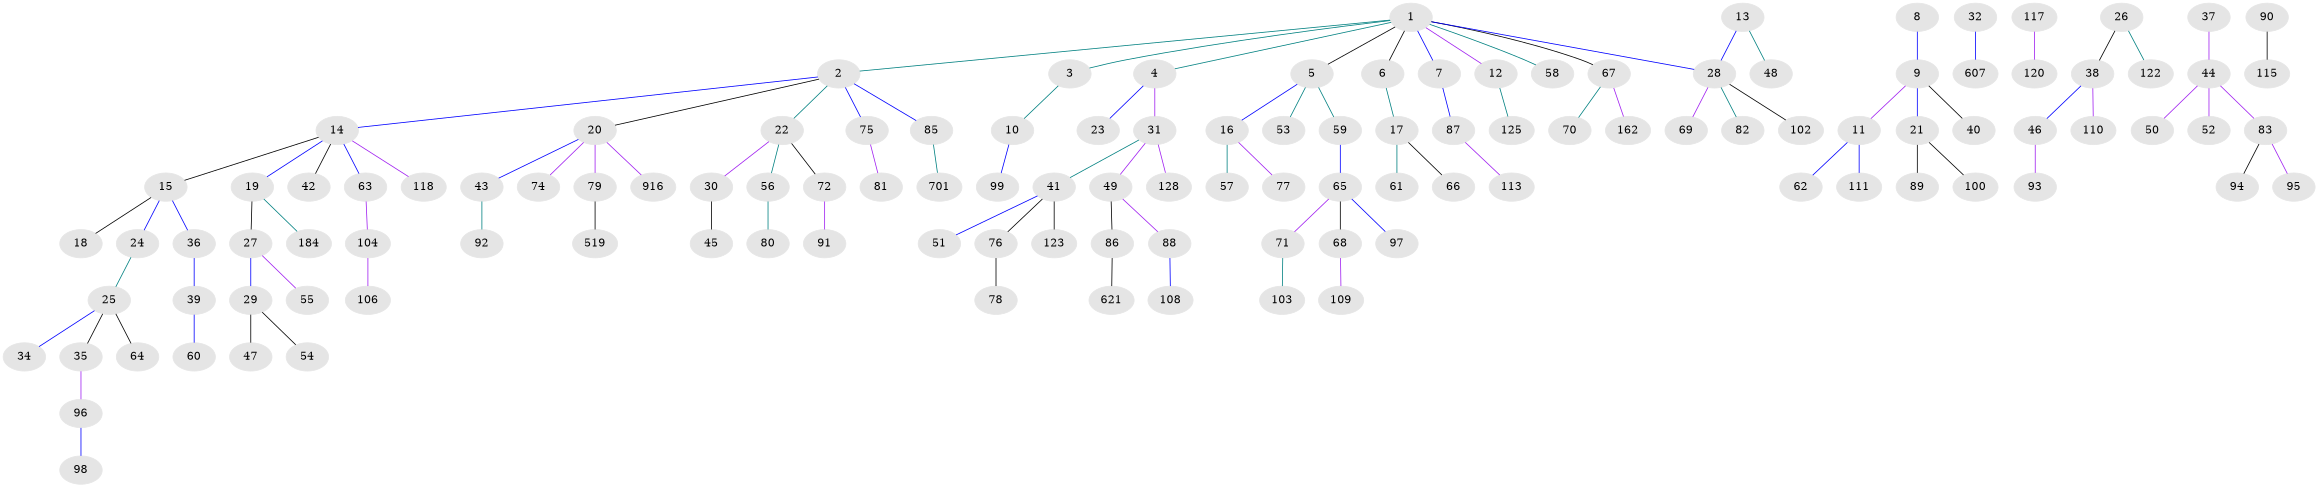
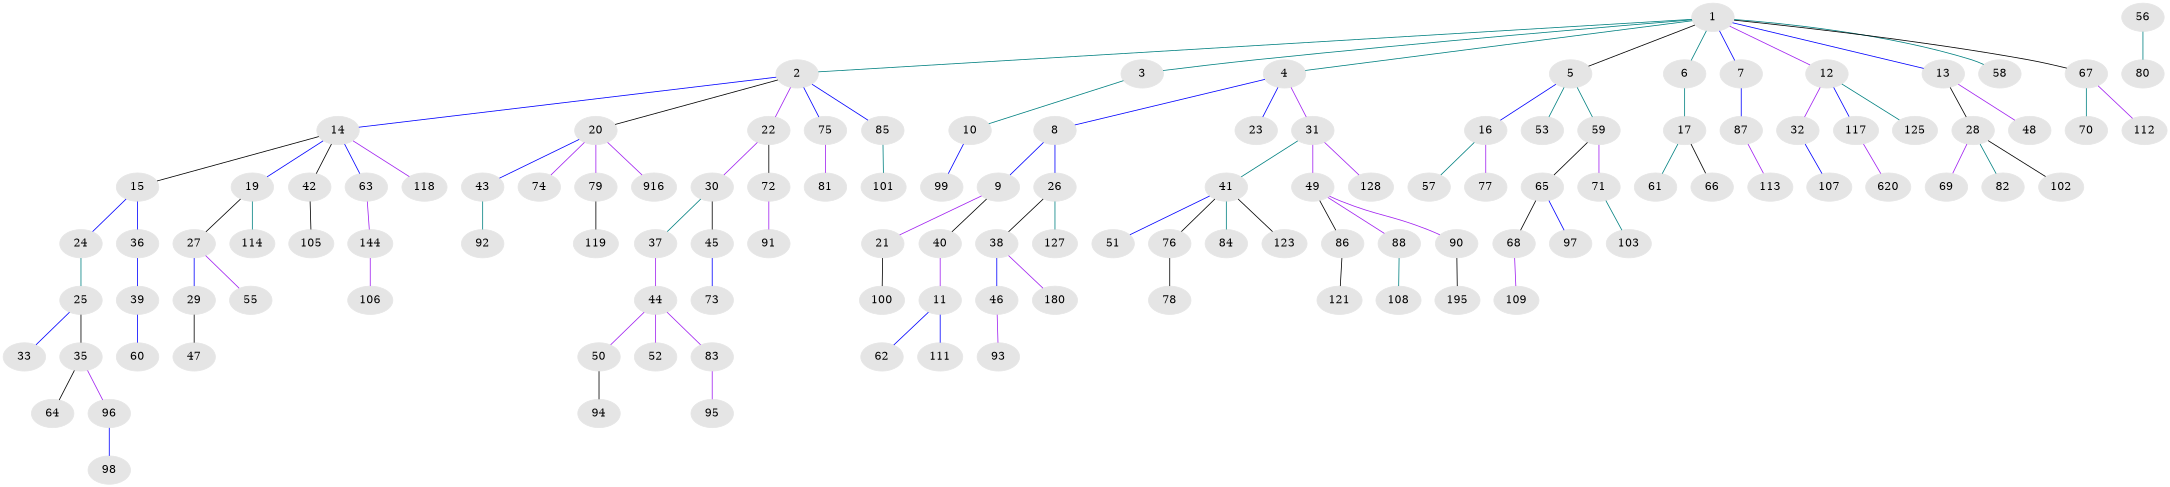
edge "1" -- "6": color black -> teal
edge "1" -- "28": now "1" -- "13"
edge "13" -- "28": color blue -> black
edge "13" -- "48": color teal -> purple
node "607": label "607" -> "107"
node "120": label "120" -> "620"
node "122": label "122" -> "127"
node "115": label "115" -> "195"
edge "2" -- "22": color teal -> purple
edge "4" -- "8": added
edge "12" -- "32": added
edge "12" -- "117": added
edge "9" -- "11": now "40" -- "11"
edge "9" -- "21": color blue -> purple
node "162": label "162" -> "112"
node "110": label "110" -> "180"
edge "22" -- "56": removed
edge "8" -- "26": added
edge "59" -- "65": color blue -> black
edge "83" -- "94": now "50" -- "94"
node "701": label "701" -> "101"
node "89": removed
edge "30" -- "37": added
edge "65" -- "71": now "59" -- "71"
edge "49" -- "90": added
node "18": removed
node "184": label "184" -> "114"
node "105": added
node "104": label "104" -> "144"
node "519": label "519" -> "119"
node "84": added
edge "88" -- "108": color blue -> teal
node "73": added
node "621": label "621" -> "121"
edge "25" -- "64": now "35" -- "64"
node "34": label "34" -> "33"
node "54": removed
